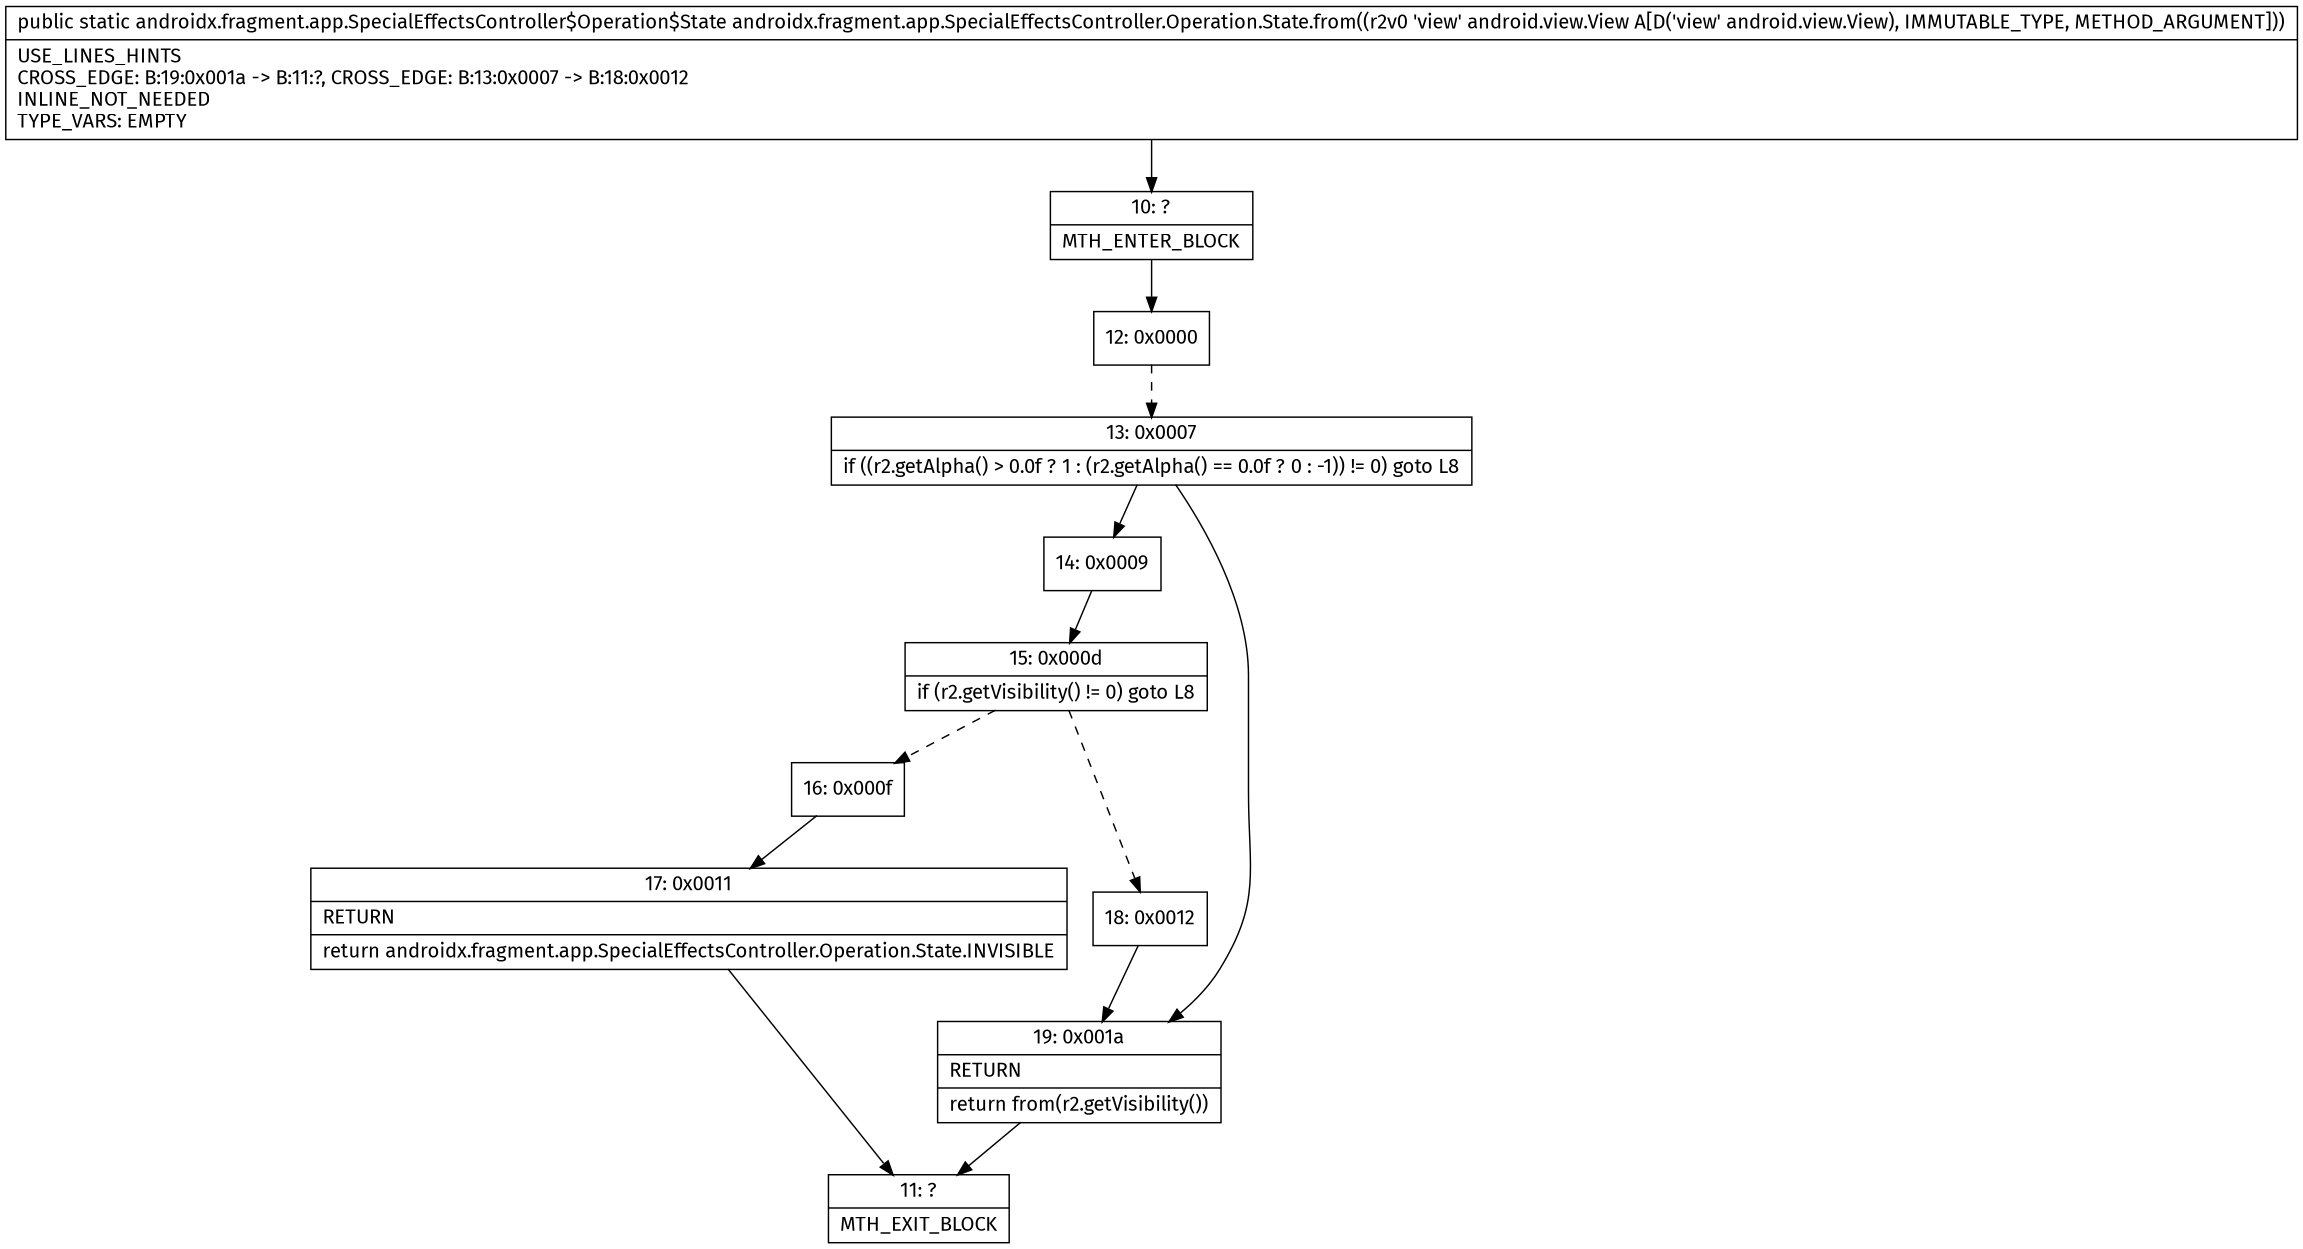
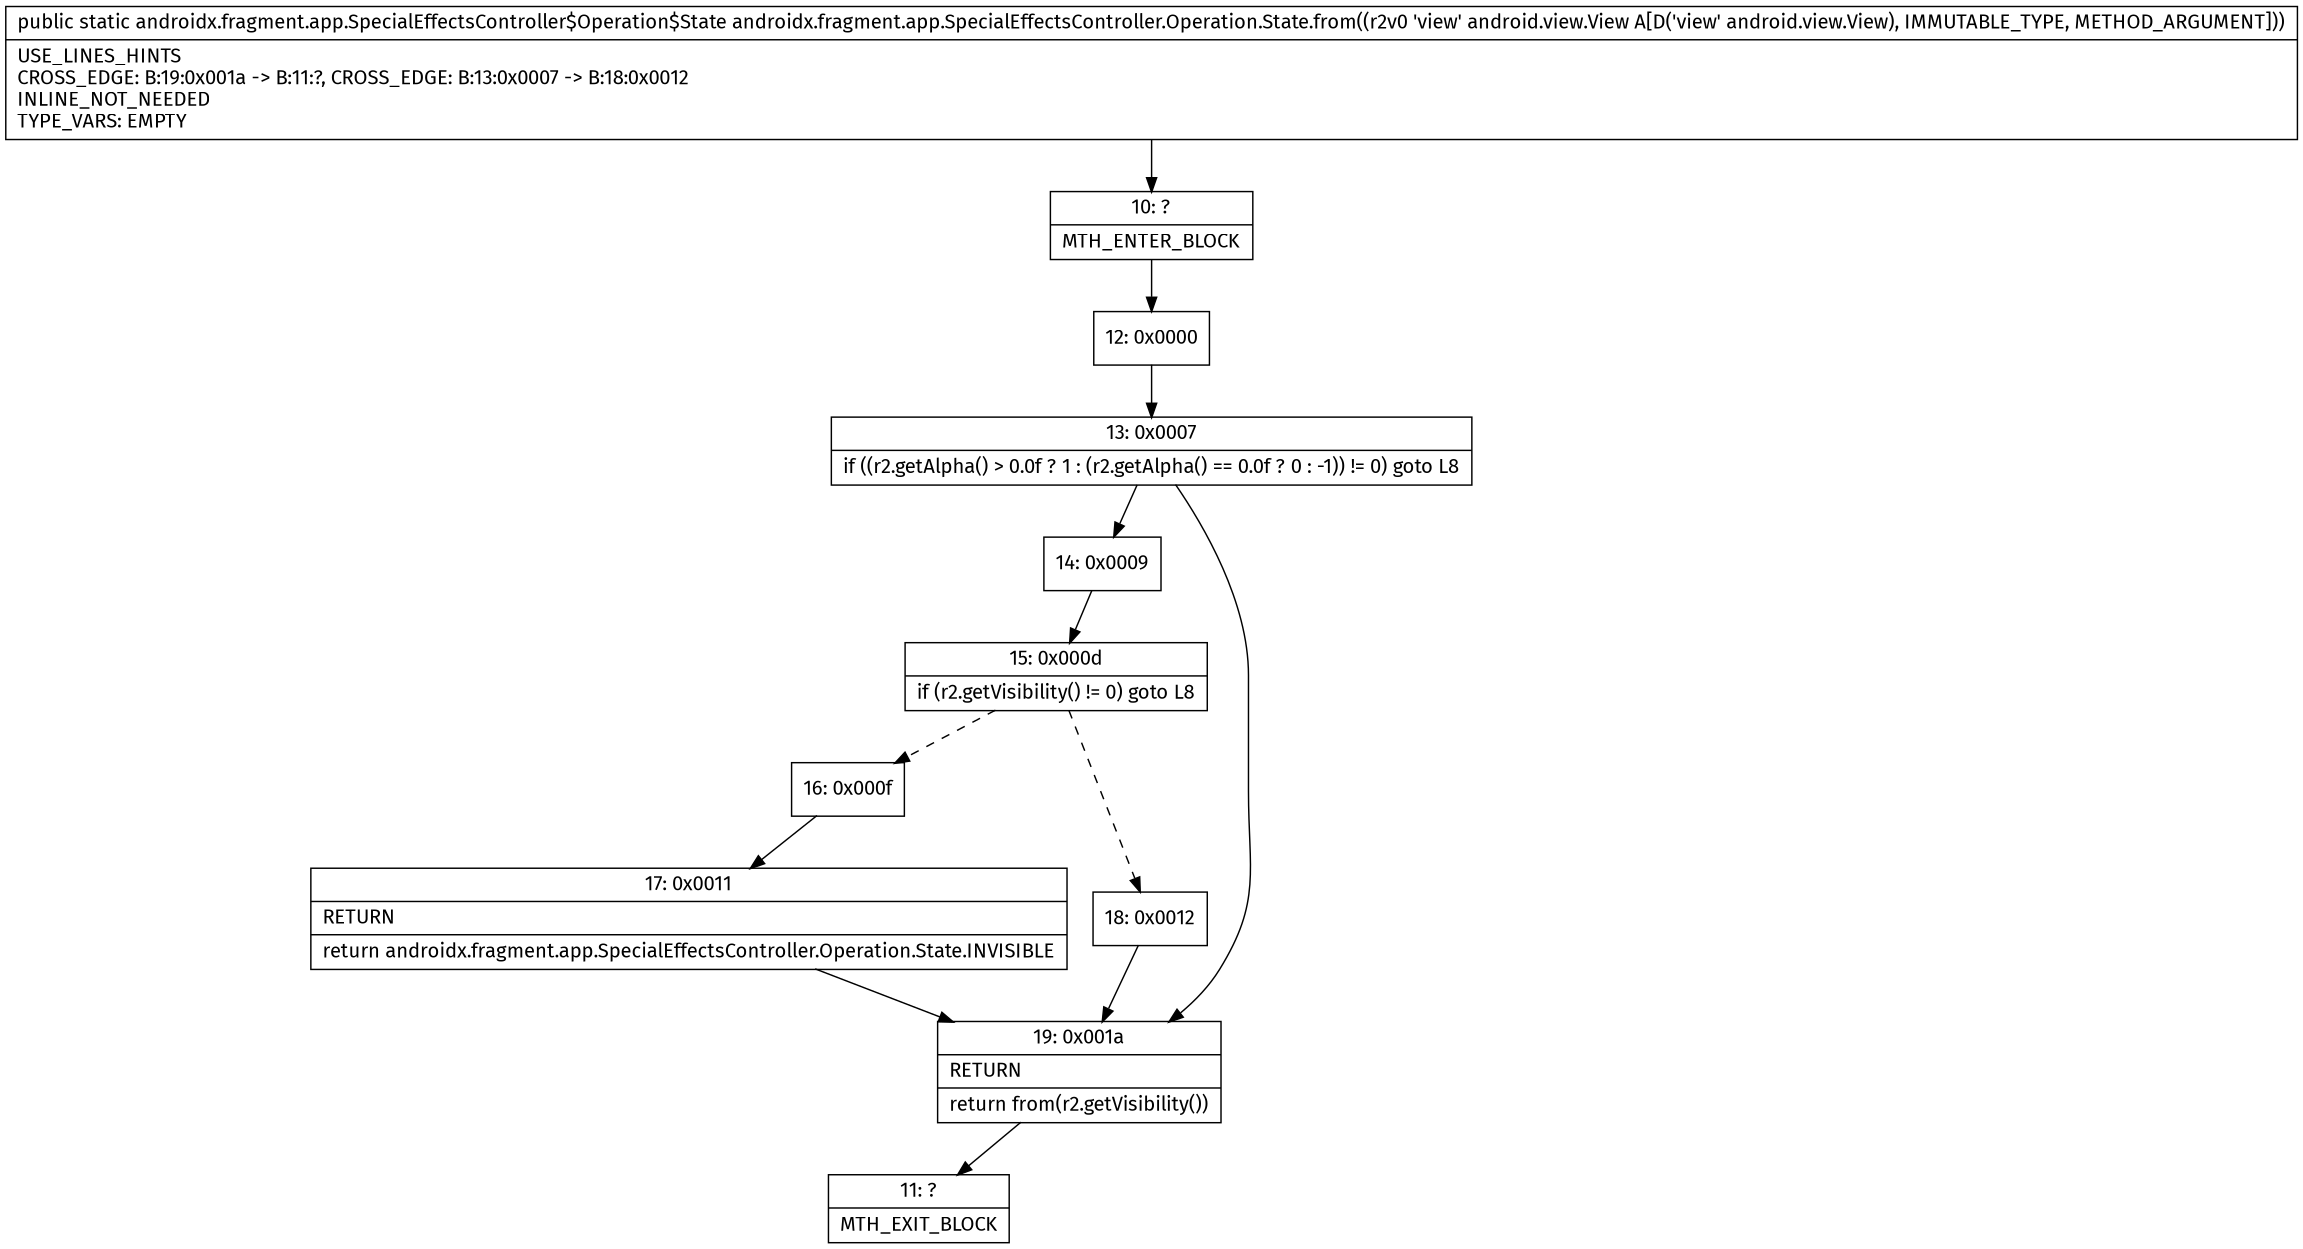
edge "12: 0x0000" -> "13: 0x0007": style dashed -> solid
edge "17: 0x0011" -> "11: ?": now "17: 0x0011" -> "19: 0x001a"
